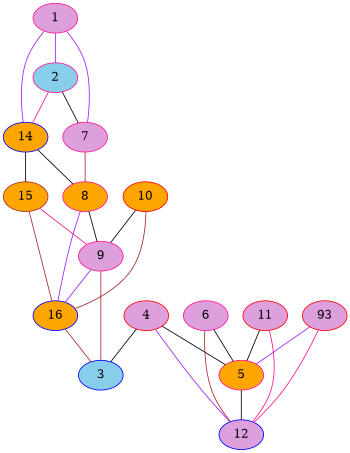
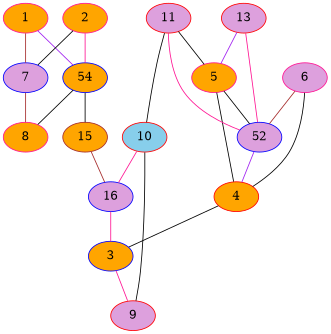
node "1": fillcolor plum -> orange
edge "1" -- "2": removed
edge "1" -- "7": color purple -> brown
edge "11" -- "10": added
node "2": fillcolor skyblue -> orange
node "14": label "14" -> "54"
node "7": color deeppink -> blue
node "10": fillcolor orange -> skyblue
edge "15" -- "9": removed
edge "8" -- "9": removed
edge "8" -- "16": removed
node "9": color deeppink -> red
edge "10" -- "16": color brown -> deeppink
edge "9" -- "16": removed
node "16": fillcolor orange -> plum
edge "9" -- "3": color brown -> deeppink
node "4": fillcolor plum -> orange
node "93": label "93" -> "13"
edge "16" -- "3": color brown -> deeppink
edge "6" -- "5": now "6" -- "4"
node "3": fillcolor skyblue -> orange
node "12": label "12" -> "52"
